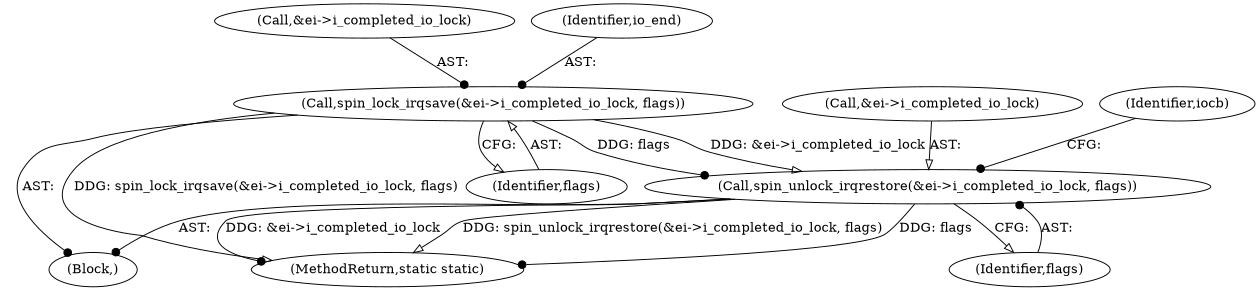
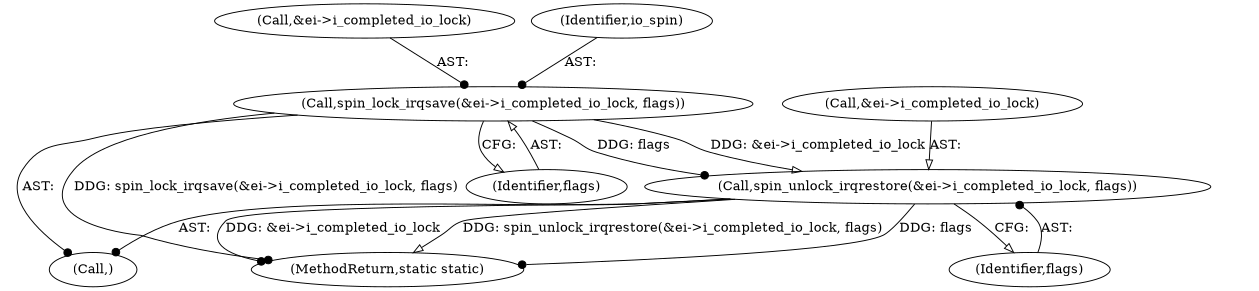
node "(Identifier,io_end)": label "(Identifier,io_end)" -> "(Identifier,io_spin)"
node "(Identifier,iocb)": removed
edge "(Call,spin_lock_irqsave(&ei->i_completed_io_lock, flags))" -> "(MethodReturn,static static)": arrowhead onormal -> dot
node "(Block,)": label "(Block,)" -> "(Call,)"
